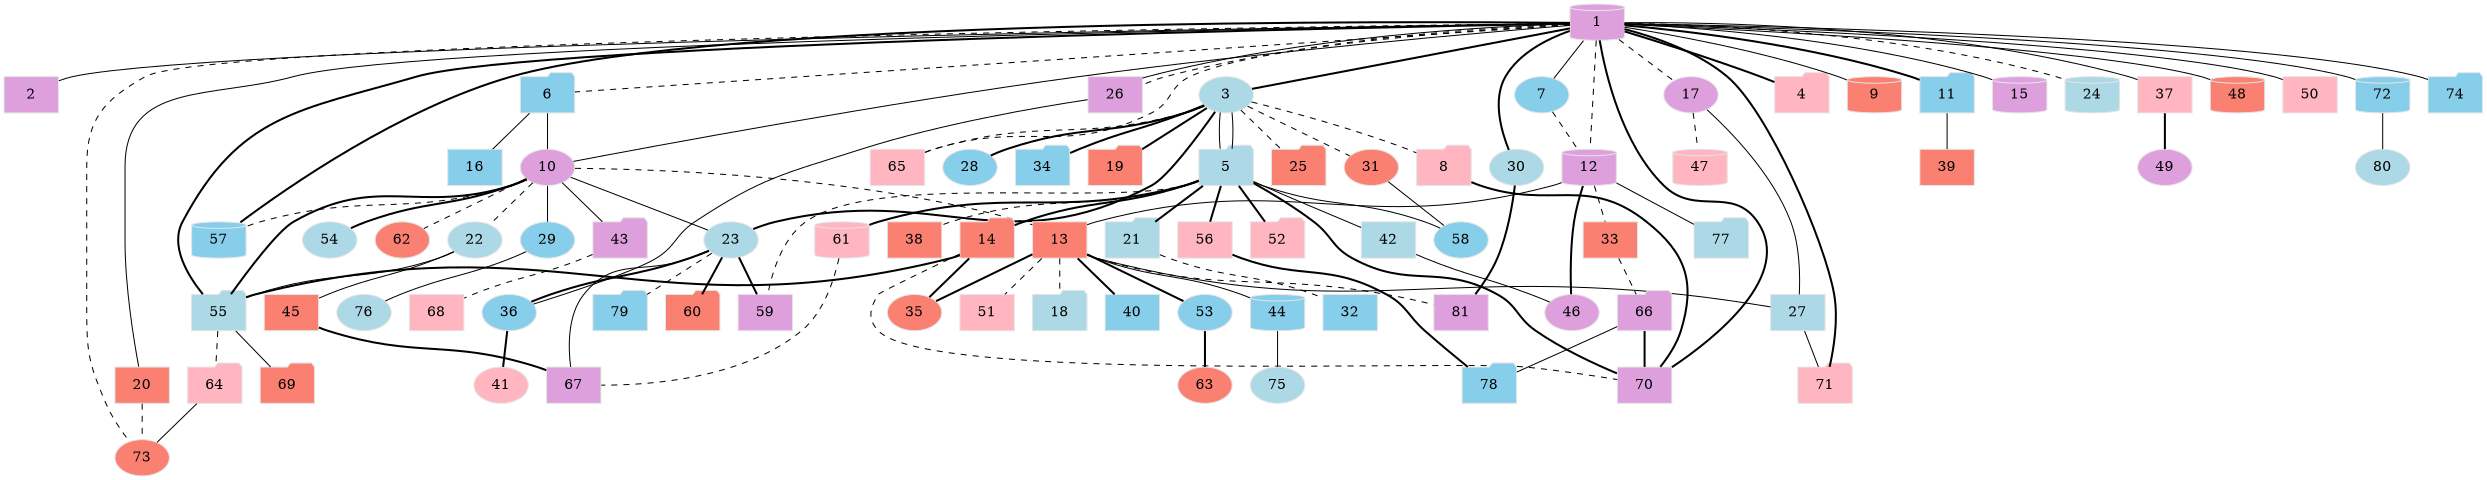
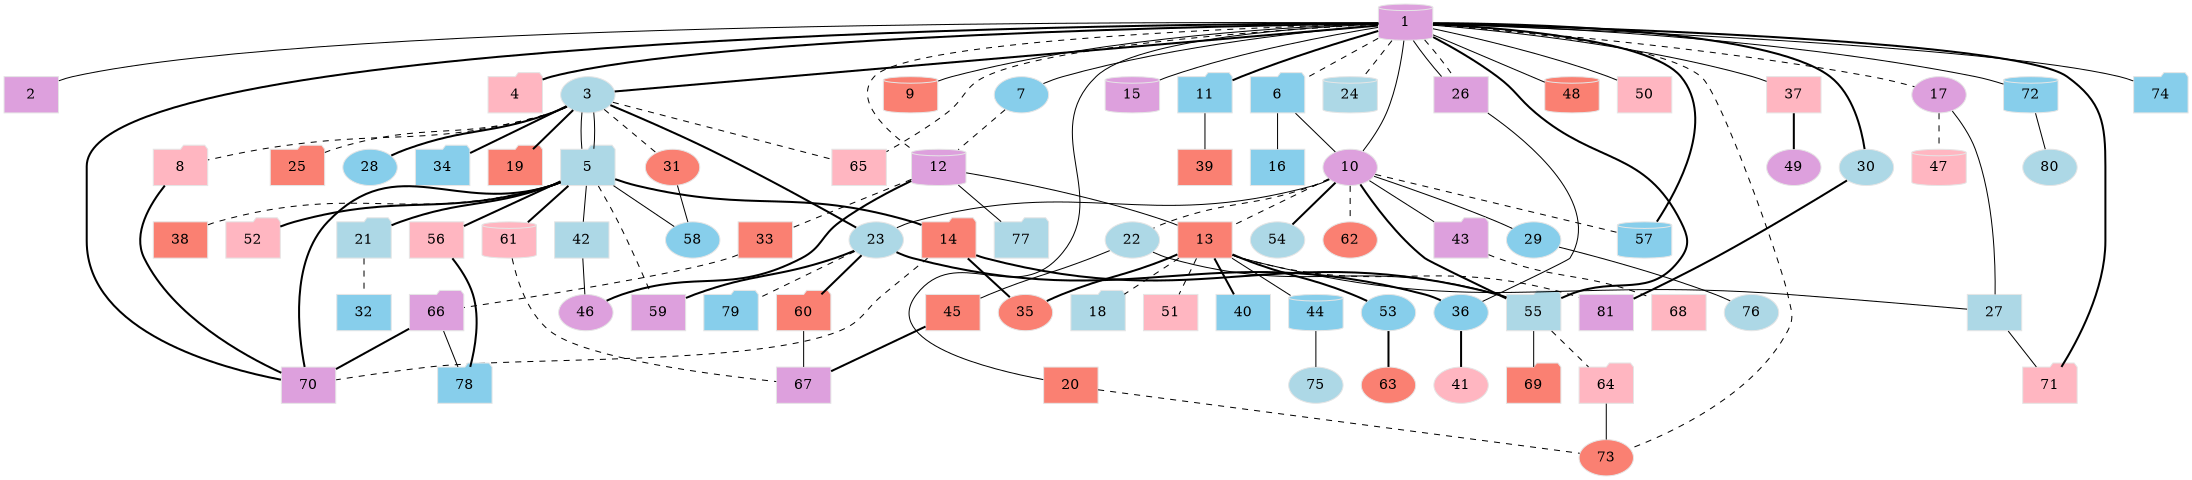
edge "23" -- "67": now "60" -- "67"
